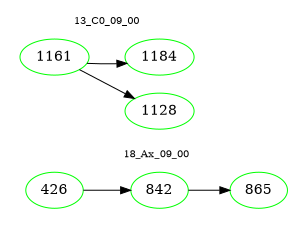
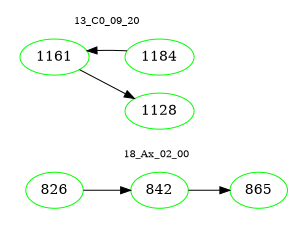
cluster "13_C0_09_00": label "13_C0_09_00" -> "13_C0_09_20"
edge "1161" -> "1184": reversed
cluster "18_Ax_09_00": label "18_Ax_09_00" -> "18_Ax_02_00"
node "426": label "426" -> "826"
